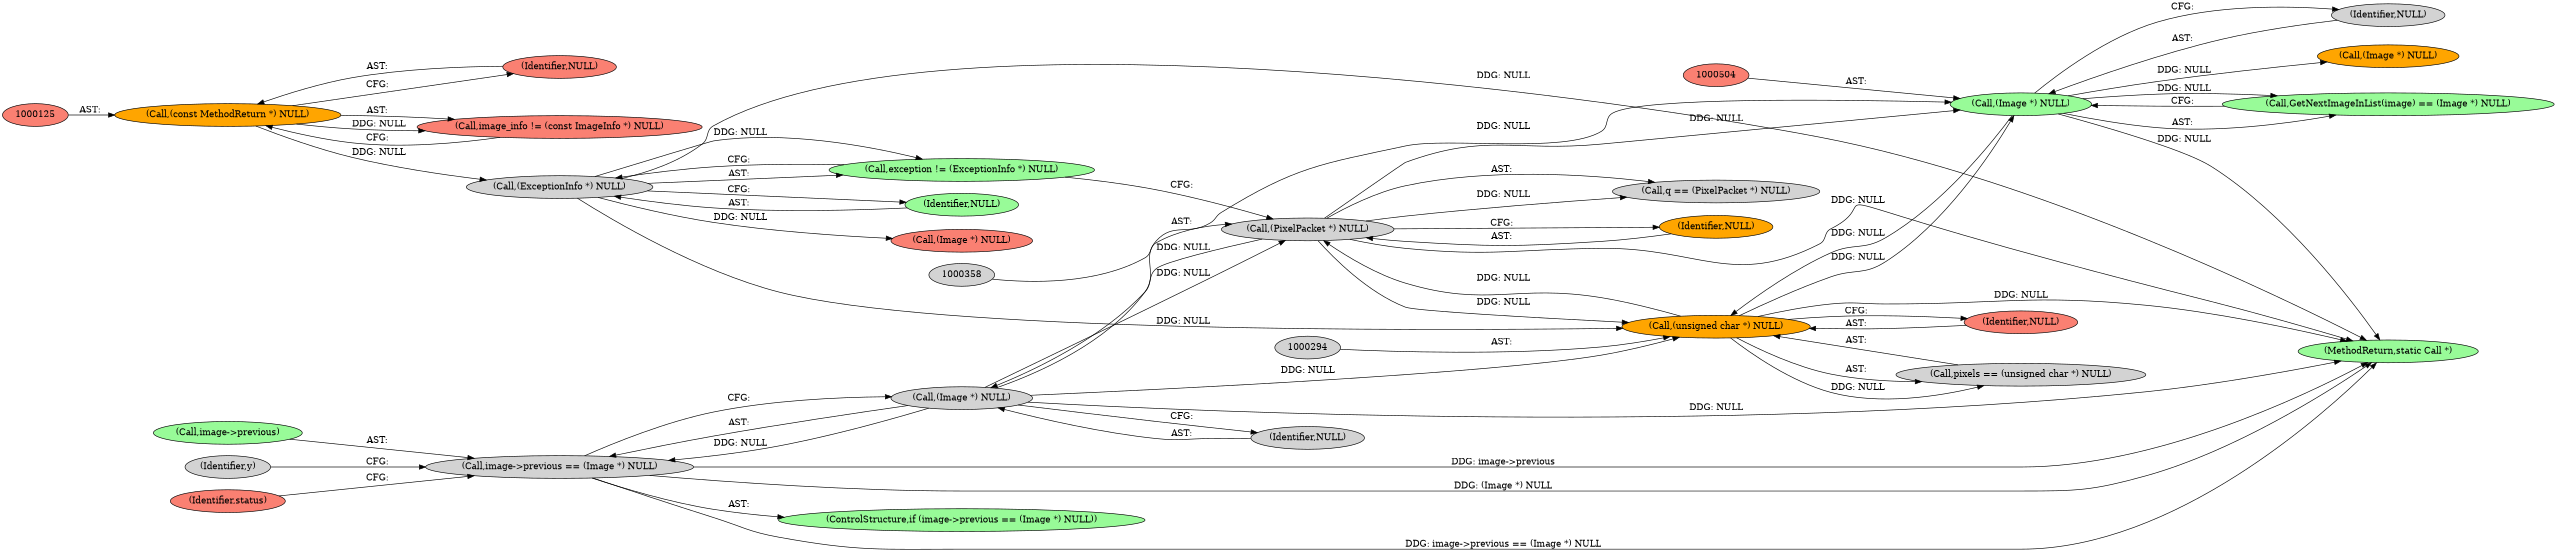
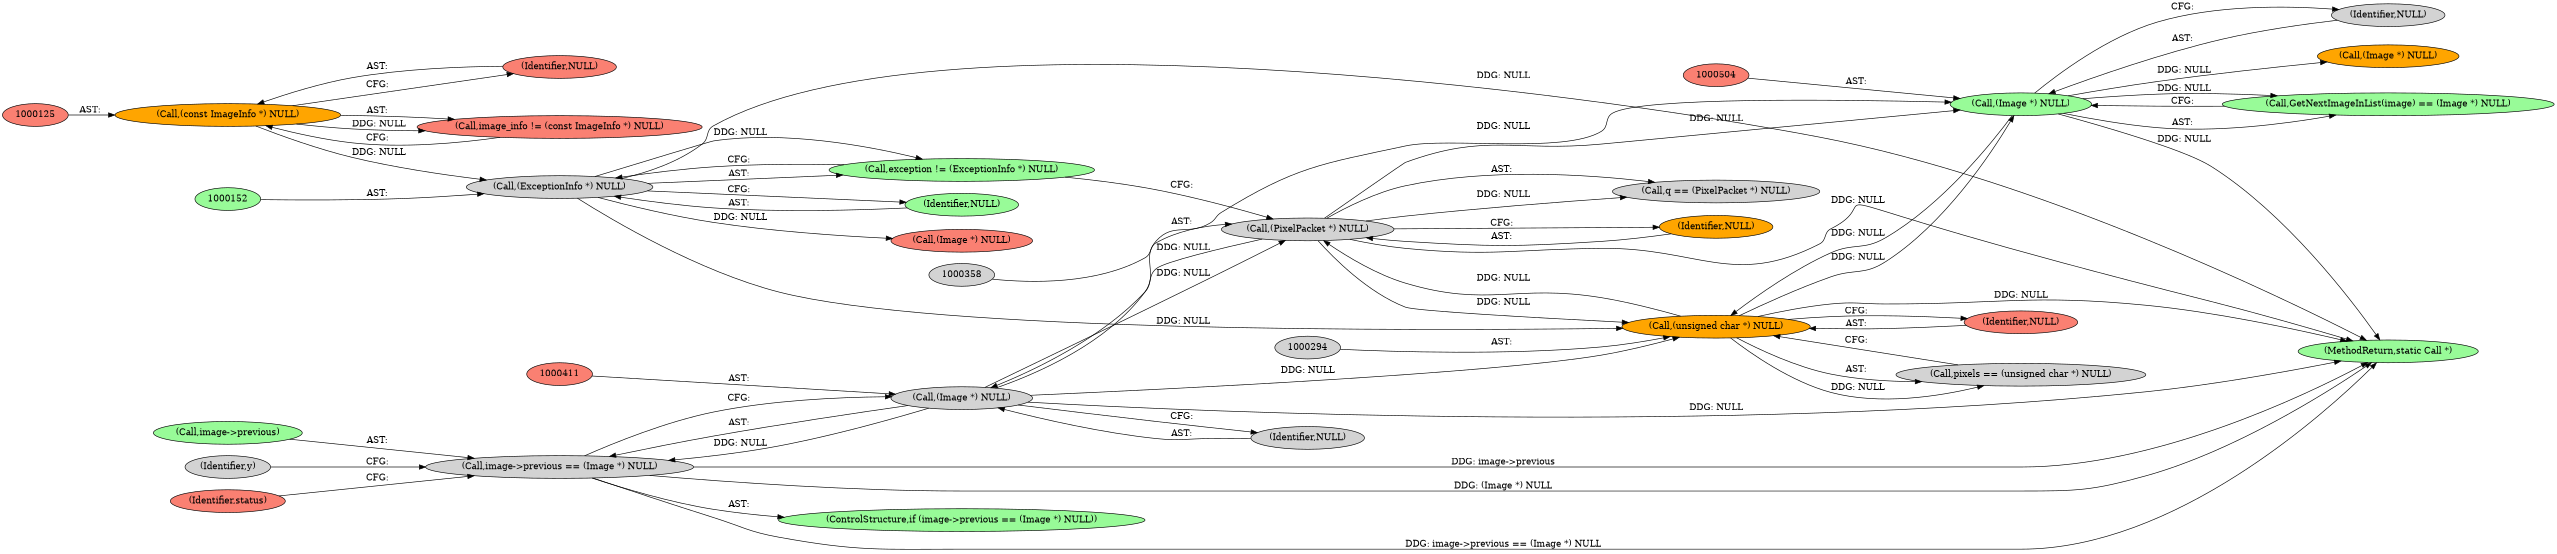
node "(Call,(const MethodReturn *) NULL)": label "(Call,(const MethodReturn *) NULL)" -> "(Call,(const ImageInfo *) NULL)"
node "1000152": added
edge "(Call,pixels == (unsigned char *) NULL)" -> "(Call,(unsigned char *) NULL)": label "AST: " -> "CFG: "
node "1000411": added
